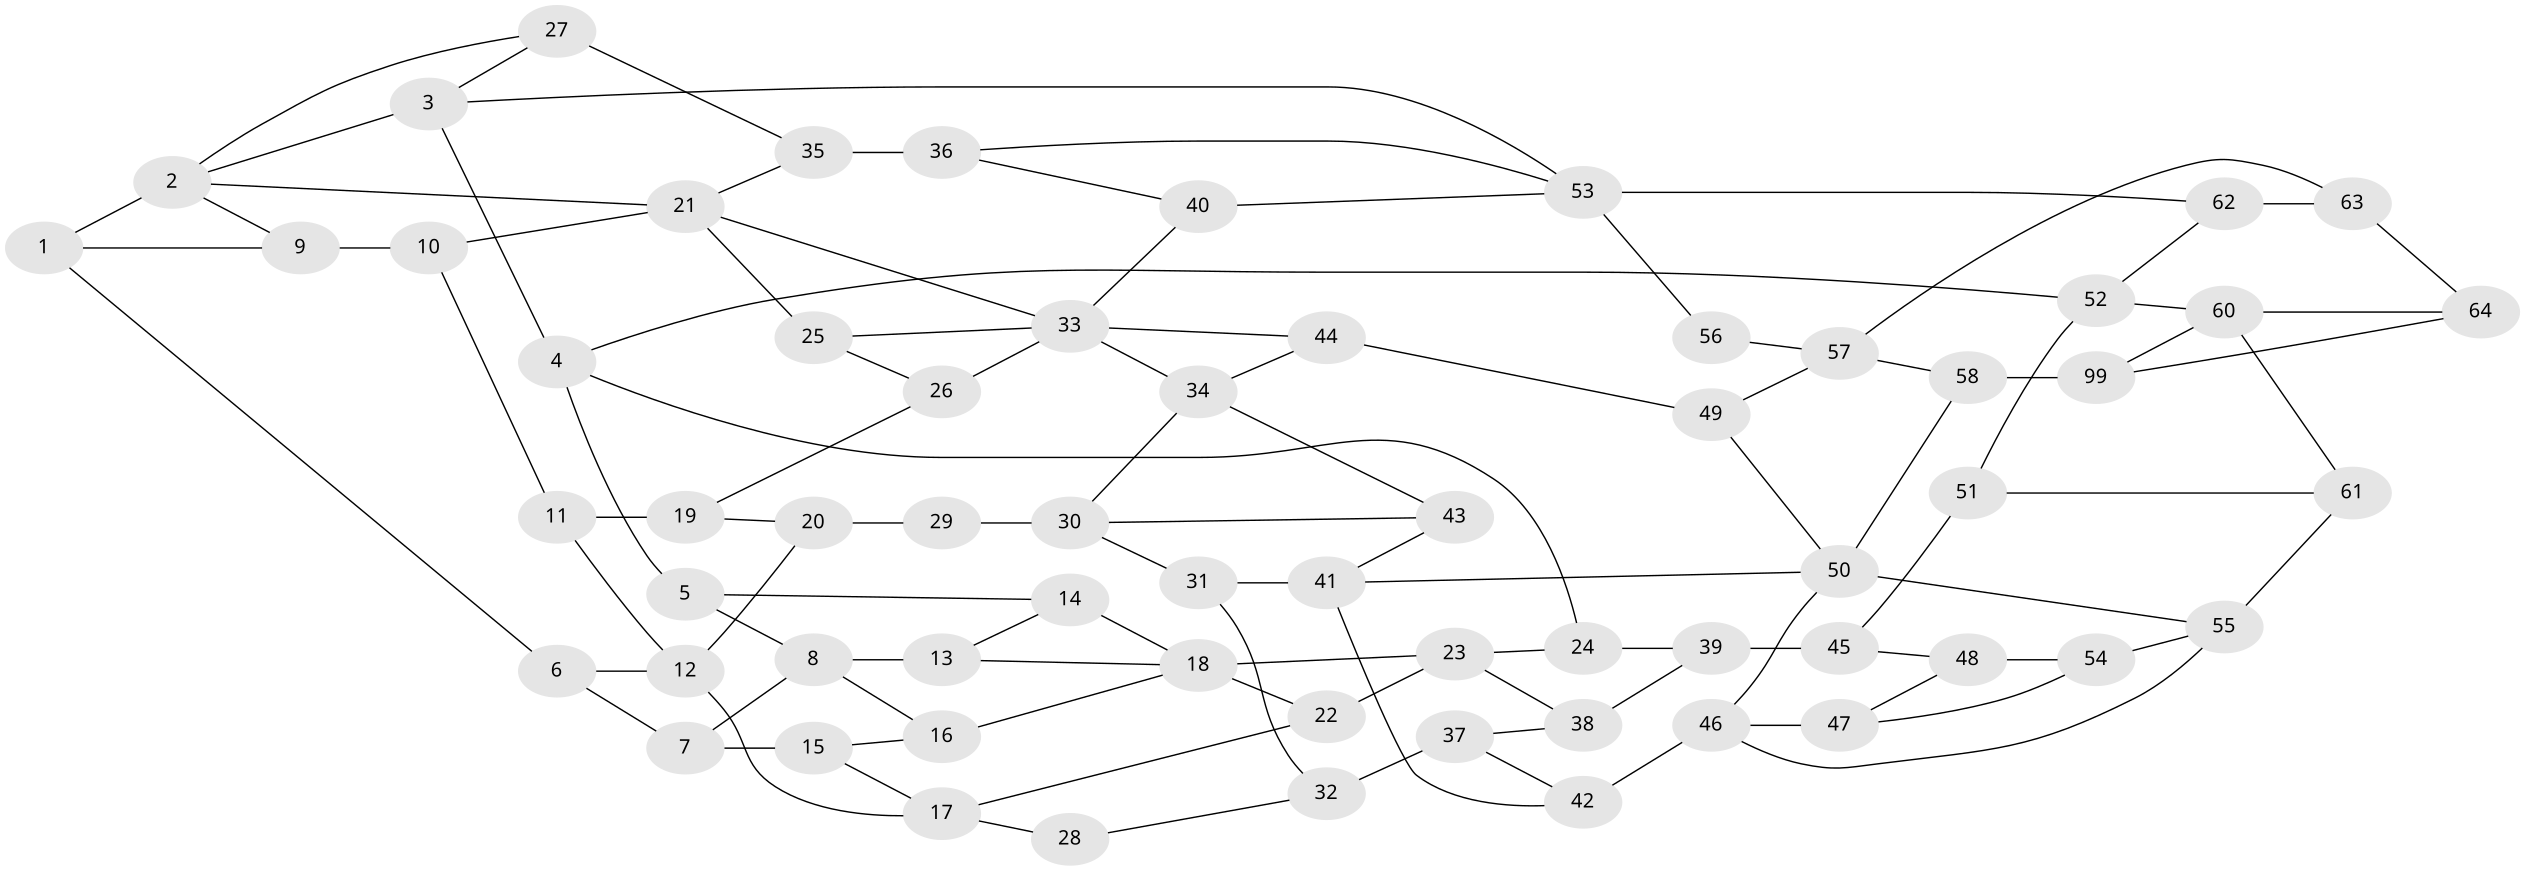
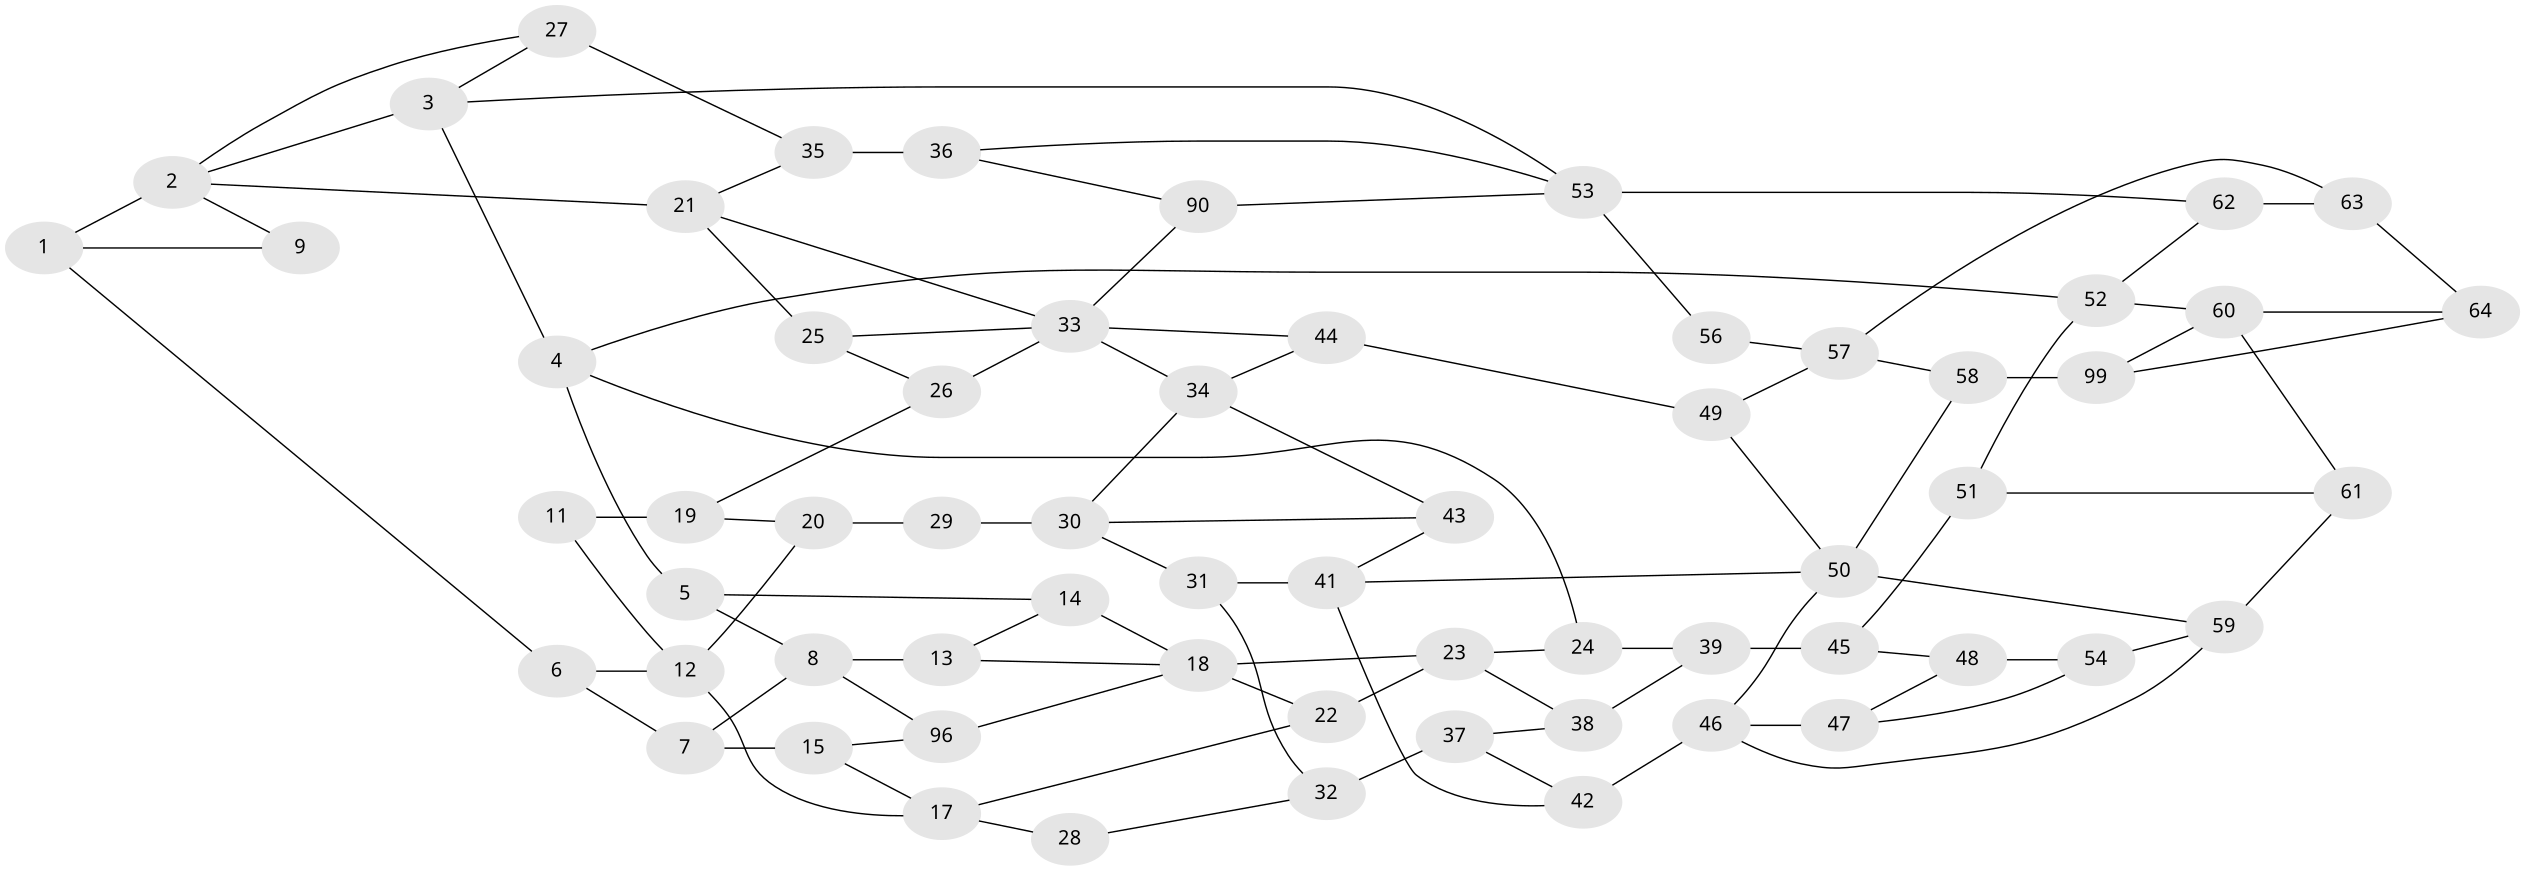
node "40": label "40" -> "90"
node "10": removed
node "55": label "55" -> "59"
node "16": label "16" -> "96"
